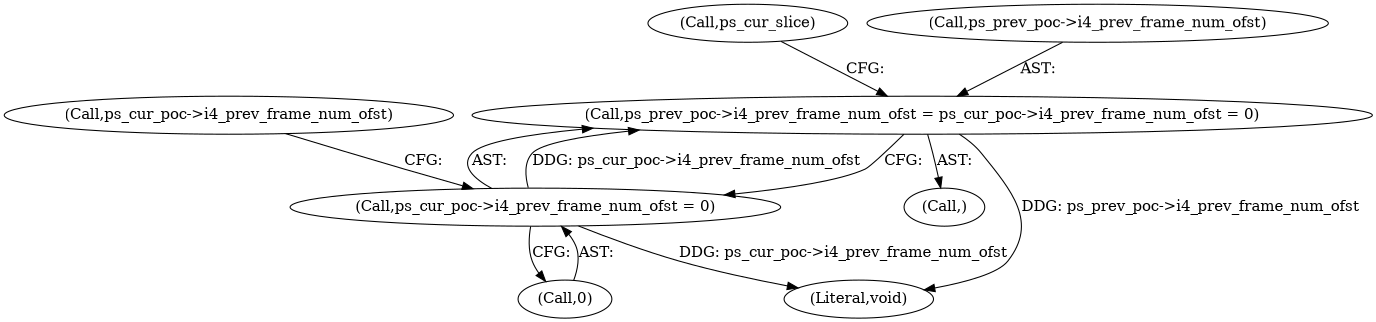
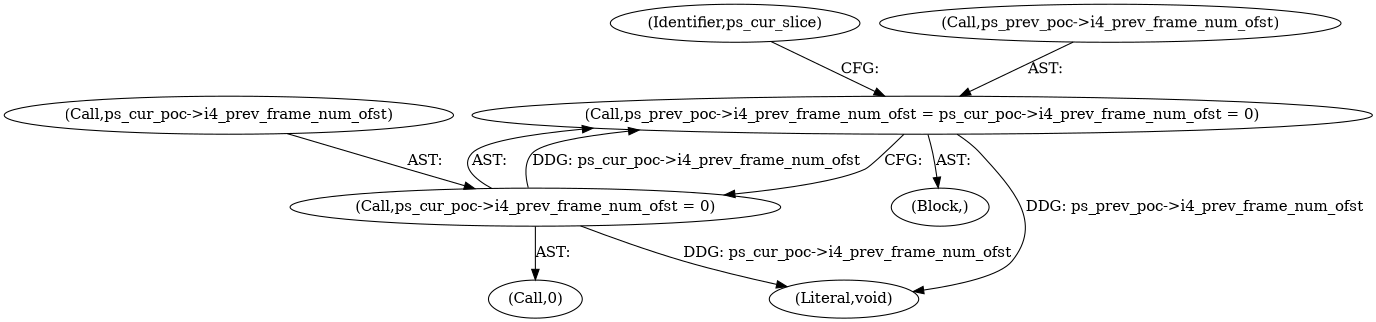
node "(Call,ps_cur_slice)": label "(Call,ps_cur_slice)" -> "(Identifier,ps_cur_slice)"
edge "(Call,ps_cur_poc->i4_prev_frame_num_ofst)" -> "(Call,ps_cur_poc->i4_prev_frame_num_ofst = 0)": label "CFG: " -> "AST: "
node "(Call,)": label "(Call,)" -> "(Block,)"
edge "(Call,ps_cur_poc->i4_prev_frame_num_ofst = 0)" -> "(Call,0)": label "CFG: " -> "AST: "
edge "(Call,0)" -> "(Call,ps_cur_poc->i4_prev_frame_num_ofst = 0)": removed, label "AST:"
